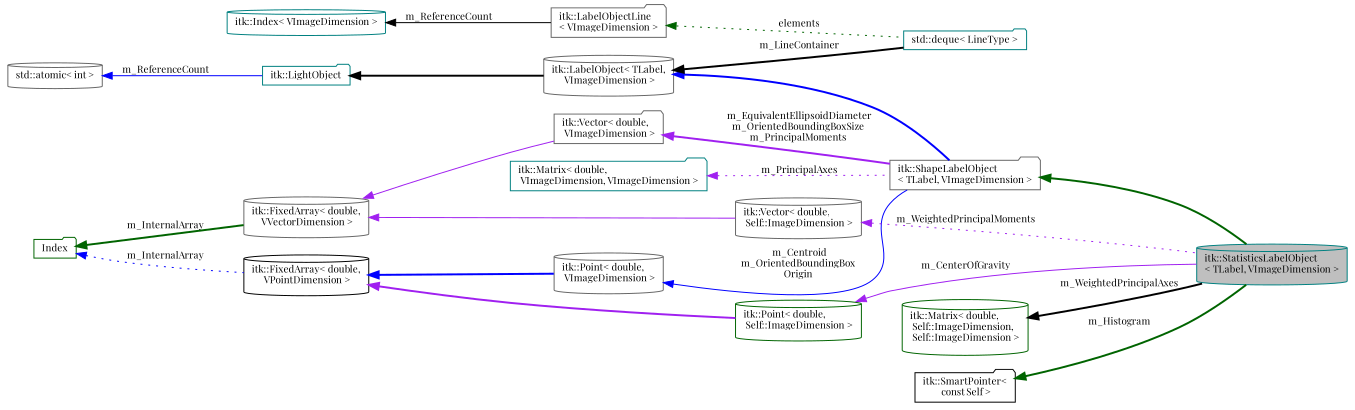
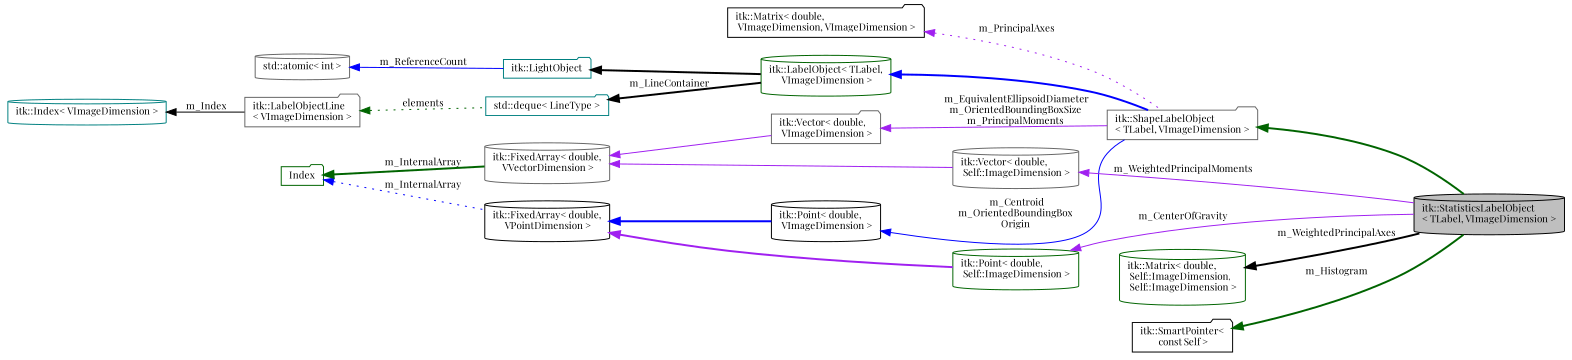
edge "itk::LabelObjectLine < VImageDimension >" -> "itk::Index< VImageDimension >": label " m_ReferenceCount" -> " m_Index"
edge "std::deque< LineType >" -> "itk::LabelObject< TLabel, VImageDimension >": reversed
node "itk::LabelObject< TLabel, VImageDimension >": color gray40 -> darkgreen
edge "itk::ShapeLabelObject < TLabel, VImageDimension >" -> "itk::Vector< double, VImageDimension >": style bold -> solid
node "itk::Matrix< double, VImageDimension, VImageDimension >": color teal -> black
edge "itk::StatisticsLabelObject < TLabel, VImageDimension >" -> "itk::Vector< double, Self::ImageDimension >": style dotted -> solid
node "itk::StatisticsLabelObject < TLabel, VImageDimension >": color teal -> black
node "itk::Point< double, VImageDimension >": color gray40 -> black
